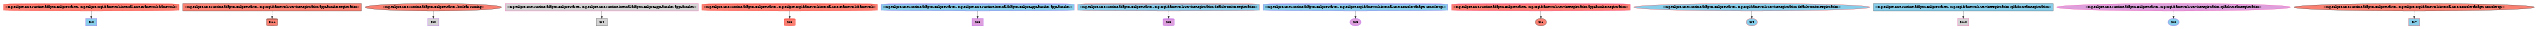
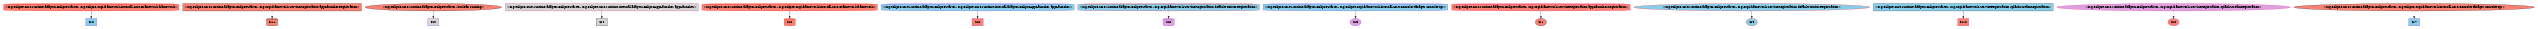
node "$r8": fillcolor plum -> salmon
node "$r10": fillcolor lightgrey -> salmon
node "$r2": fillcolor skyblue -> salmon
node "$r7": color red -> purple
